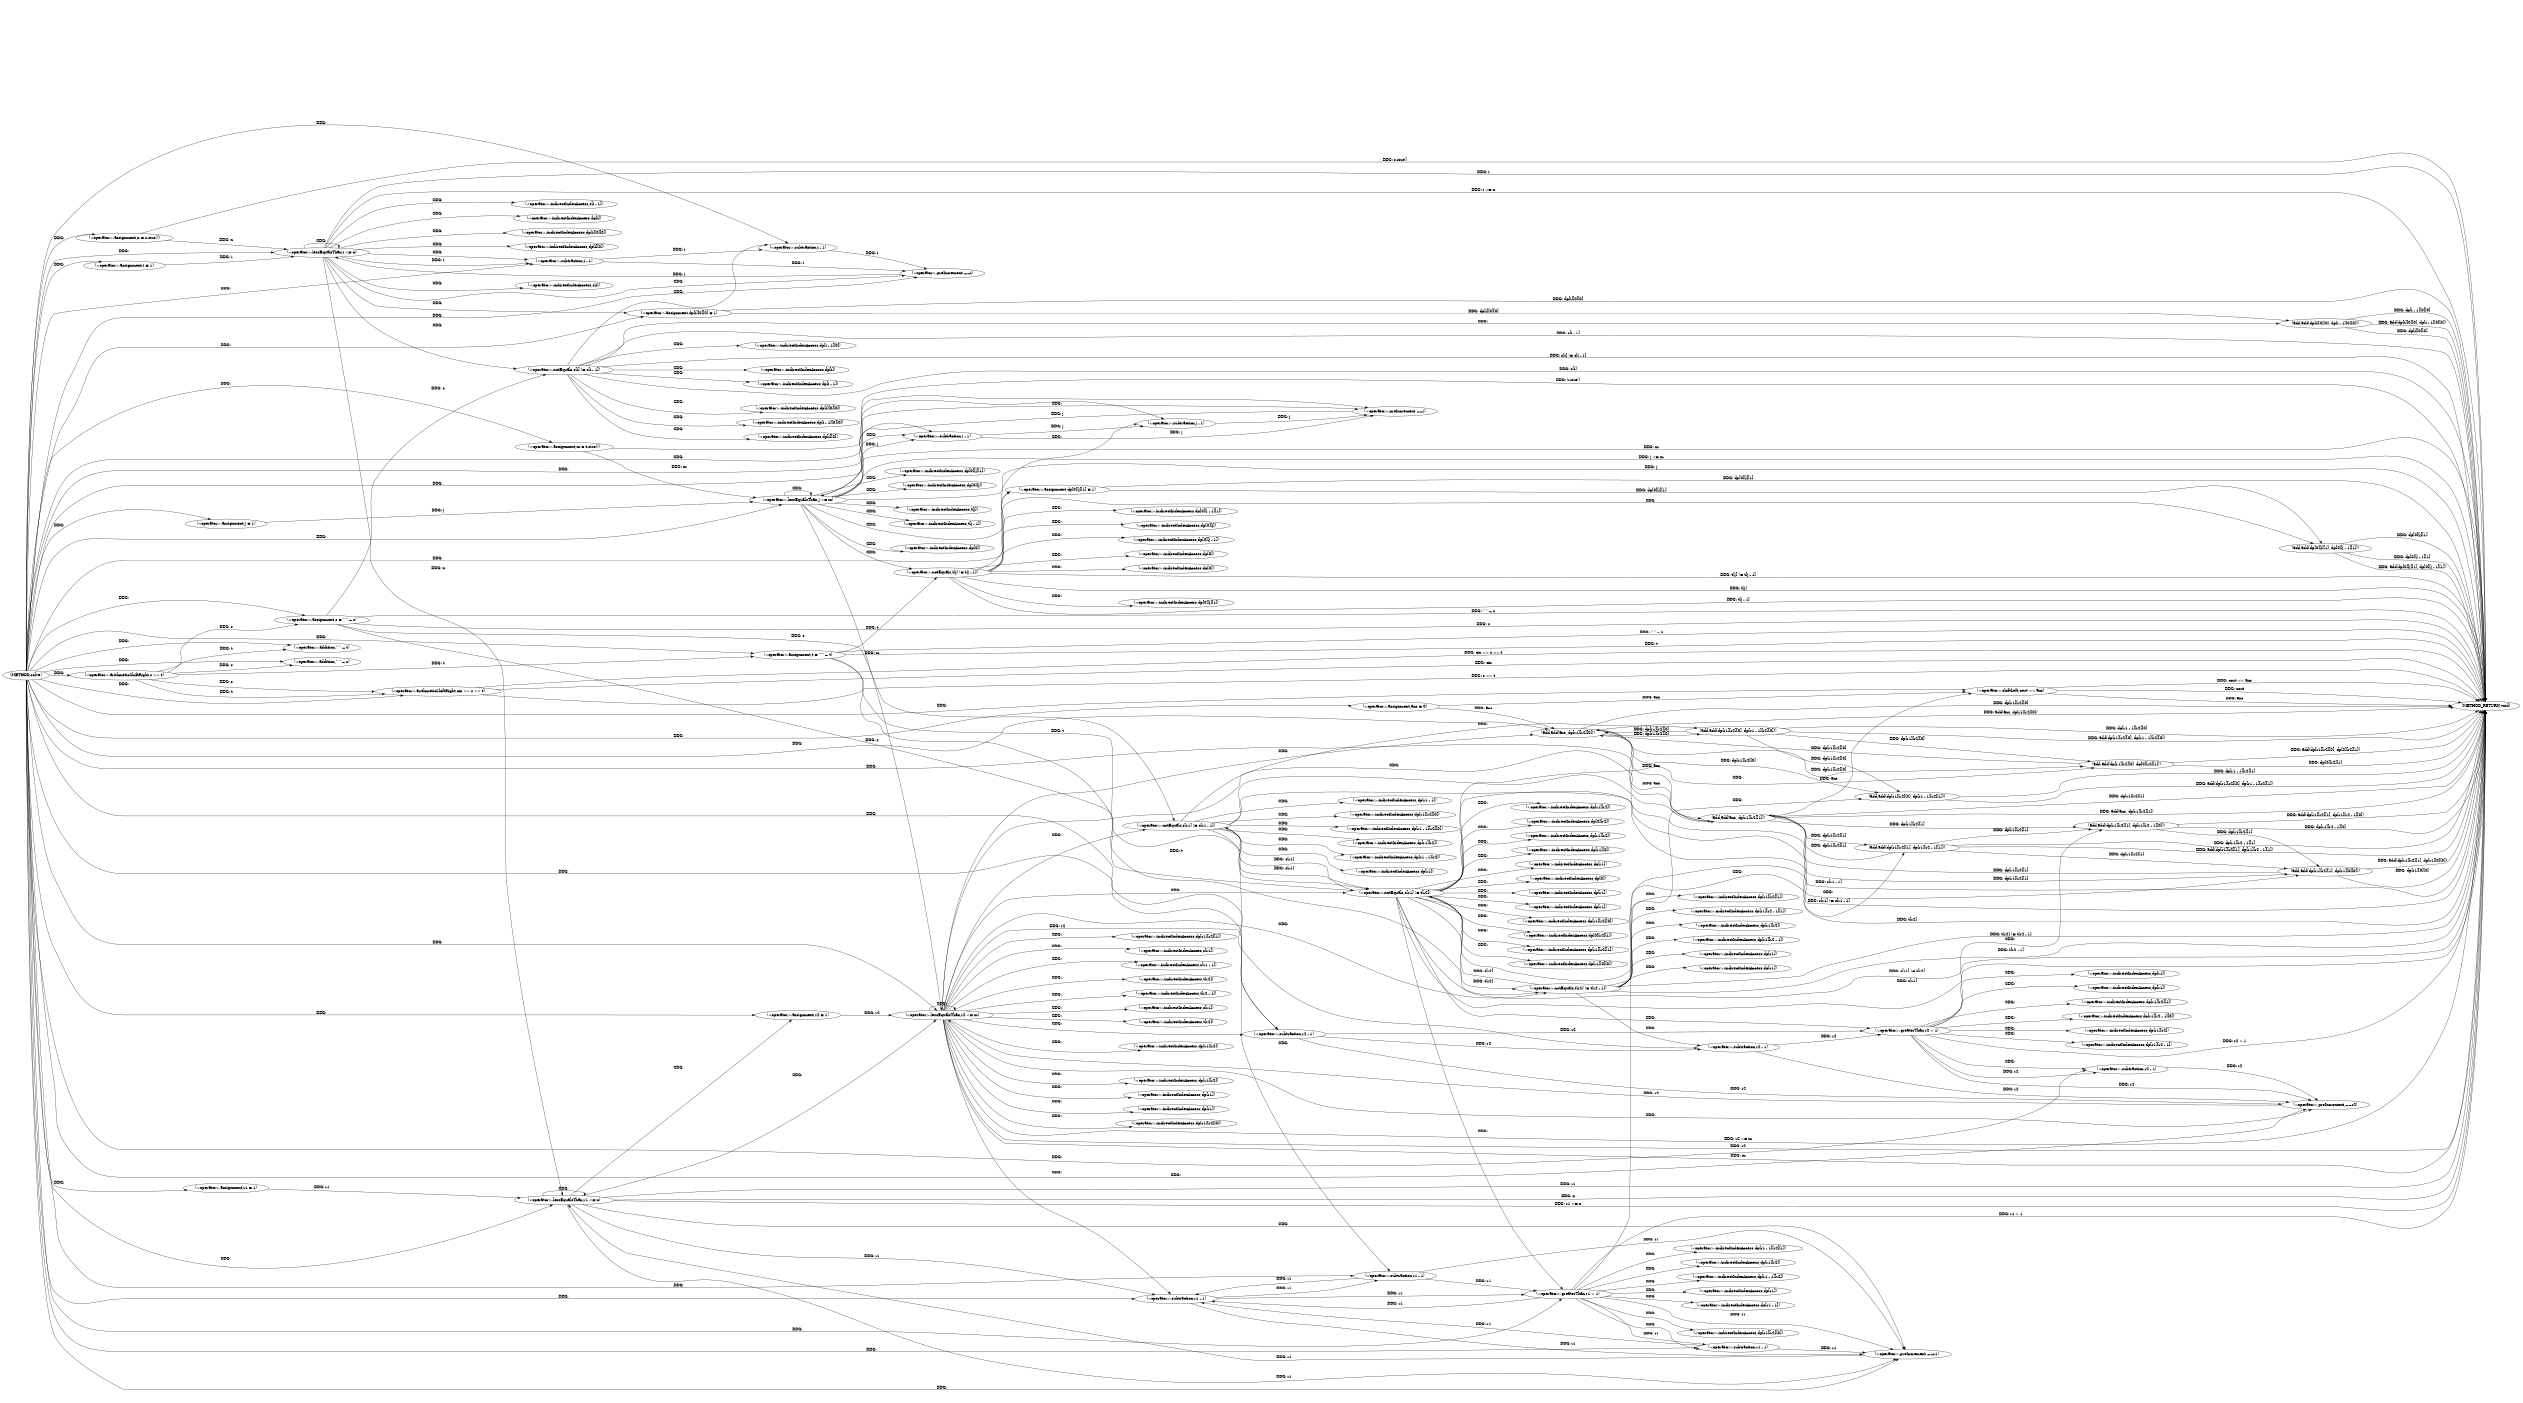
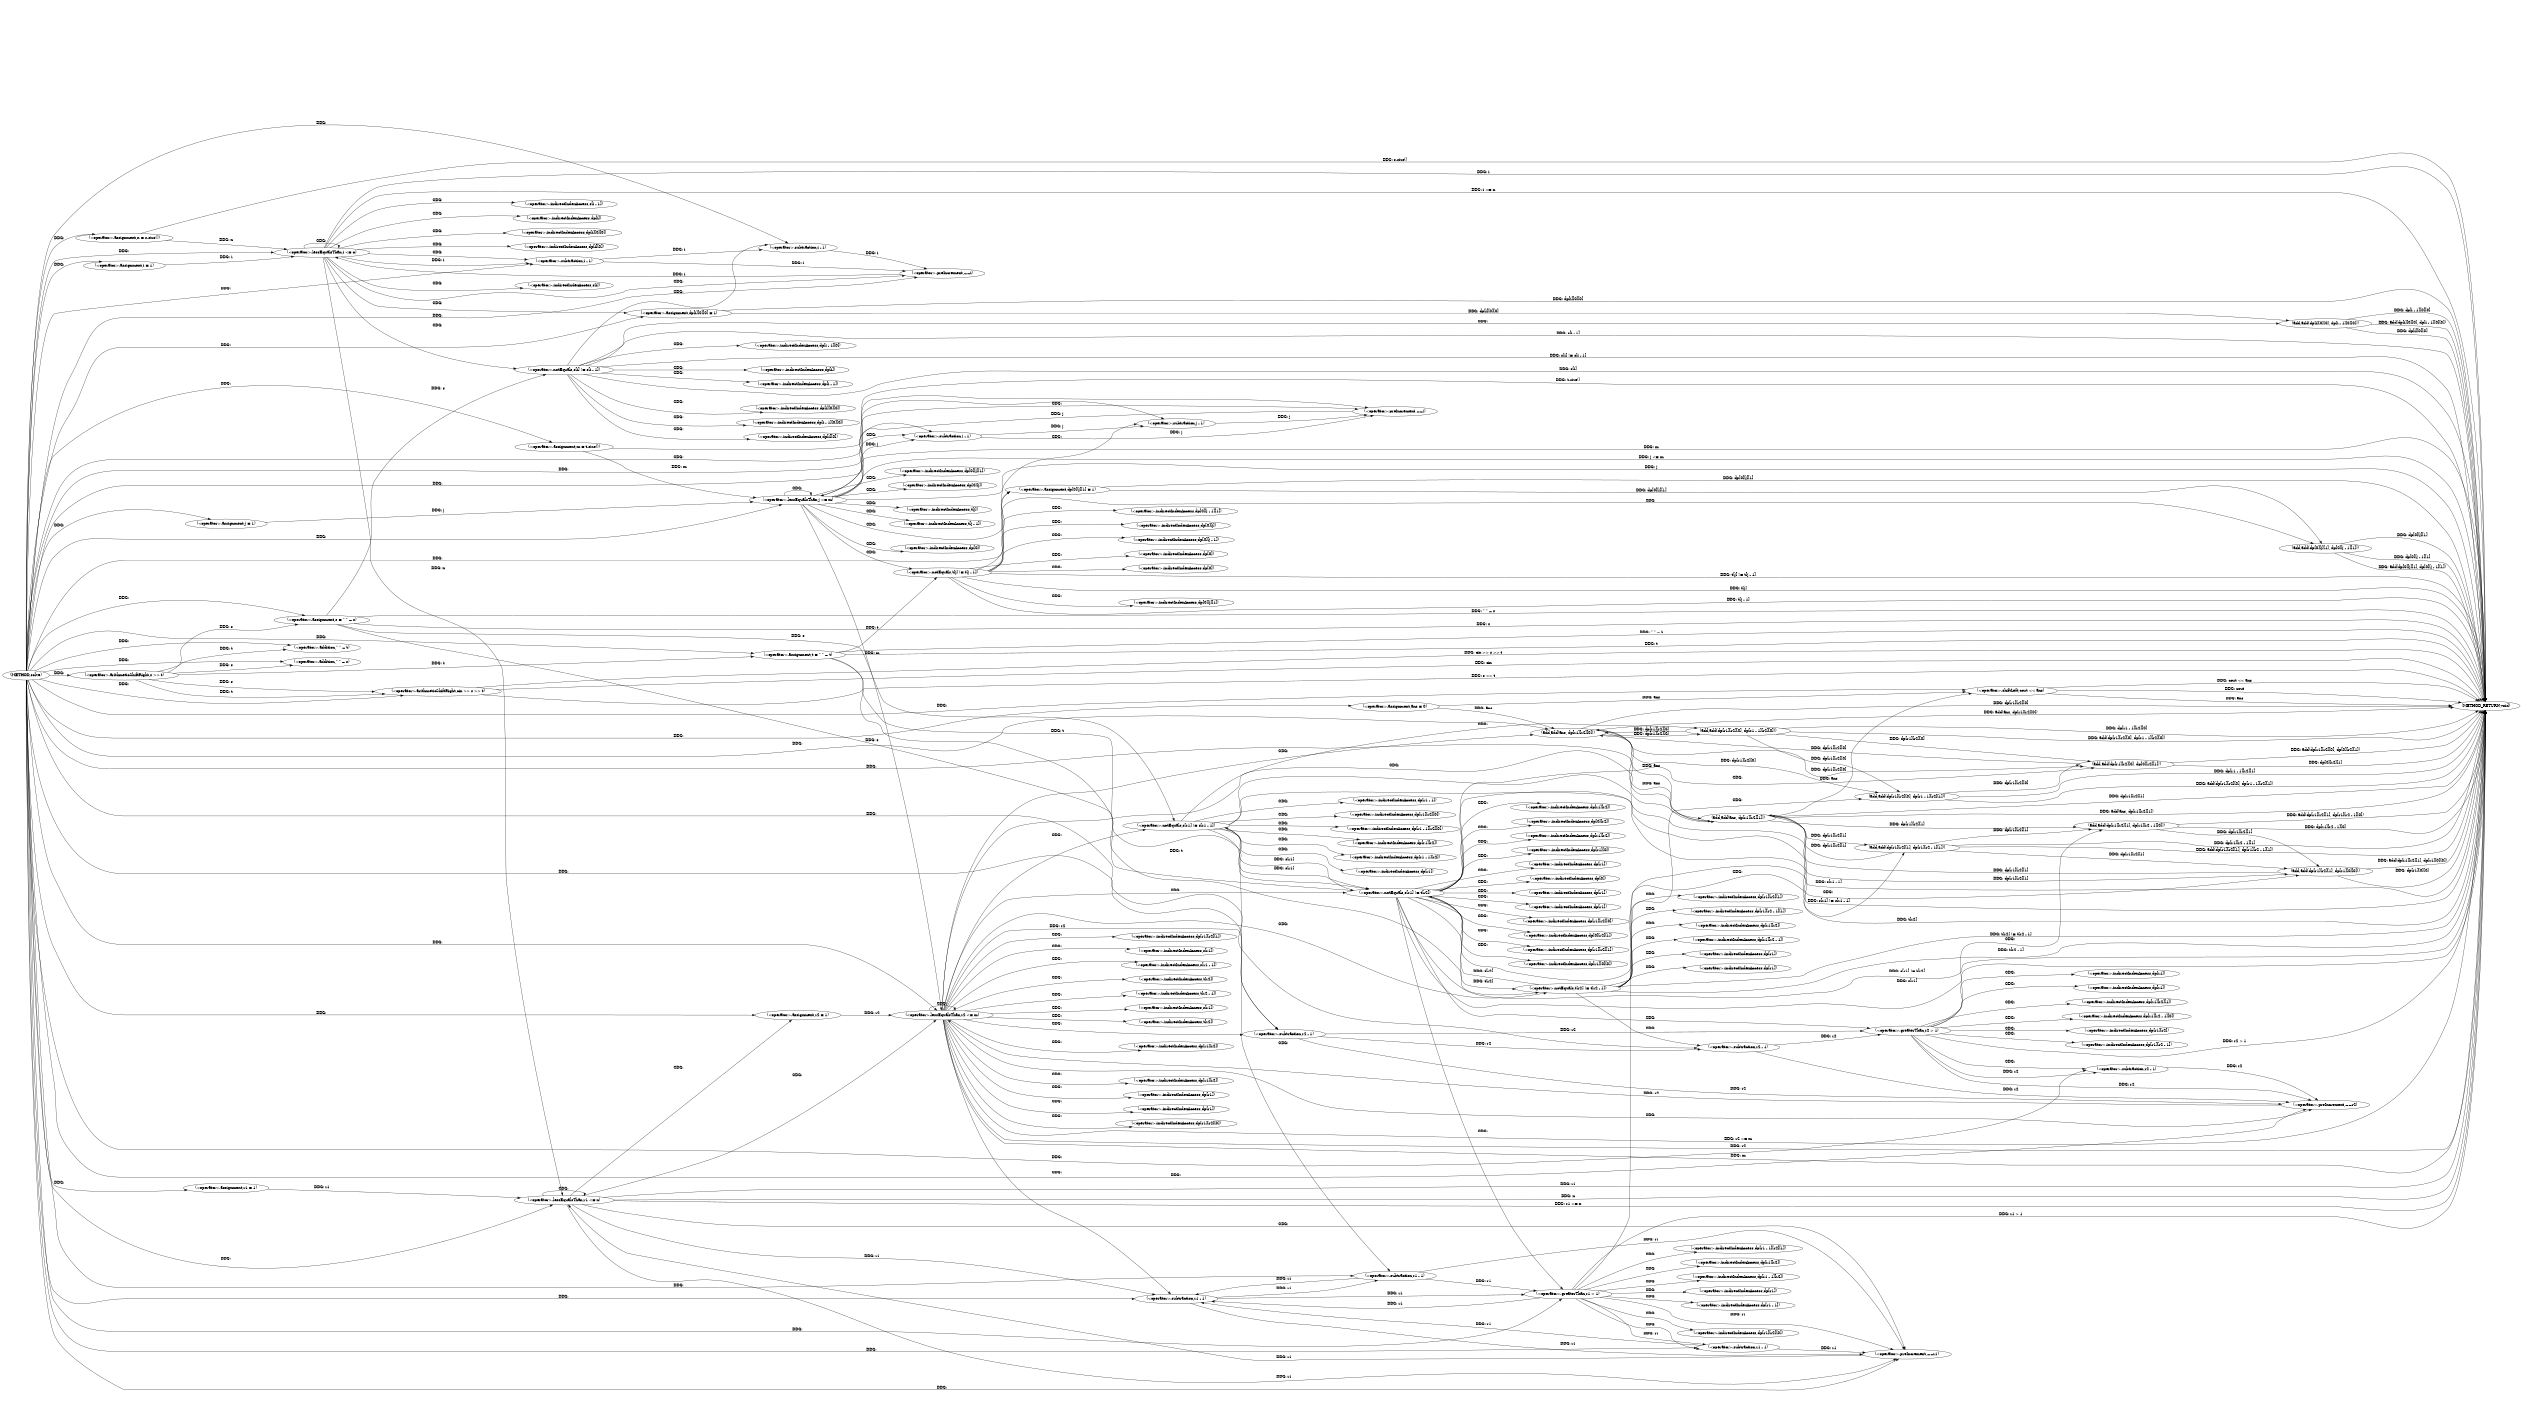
edge "(add,add(dp[r1][r2][0], dp[r1 - 1][r2][1]))" -> "(add,add(dp[r1][r2][0], dp[0][r2][1]))": added, label "DDG: dp[r1][r2][0]"
